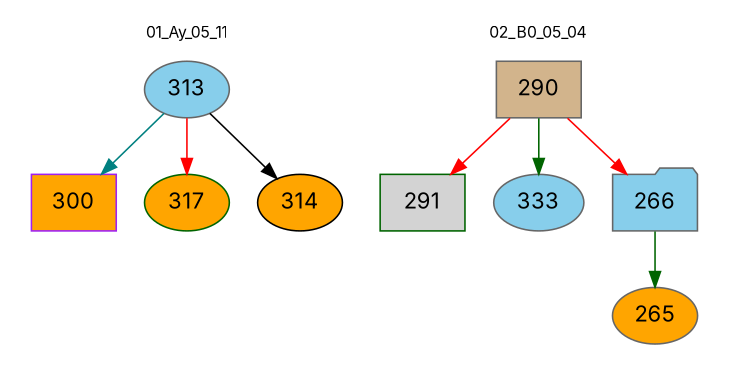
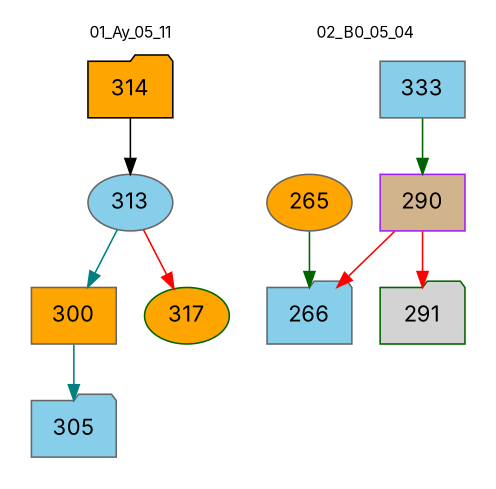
node "290": color gray40 -> purple
edge "290" -> "333": reversed
edge "313" -> "314": reversed
node "300": color purple -> gray40
node "314": shape ellipse -> folder
node "291": shape box -> folder
node "333": shape ellipse -> box
edge "266" -> "265": reversed
node "305": added
